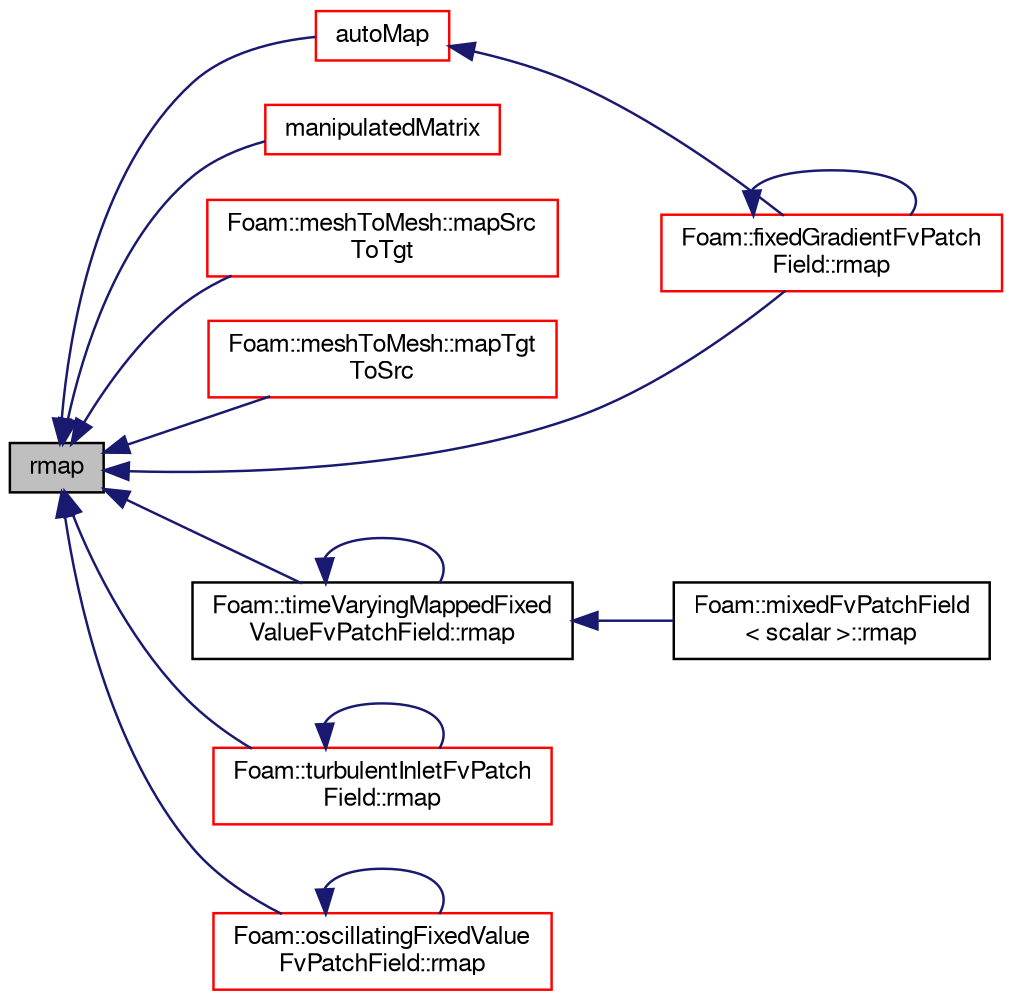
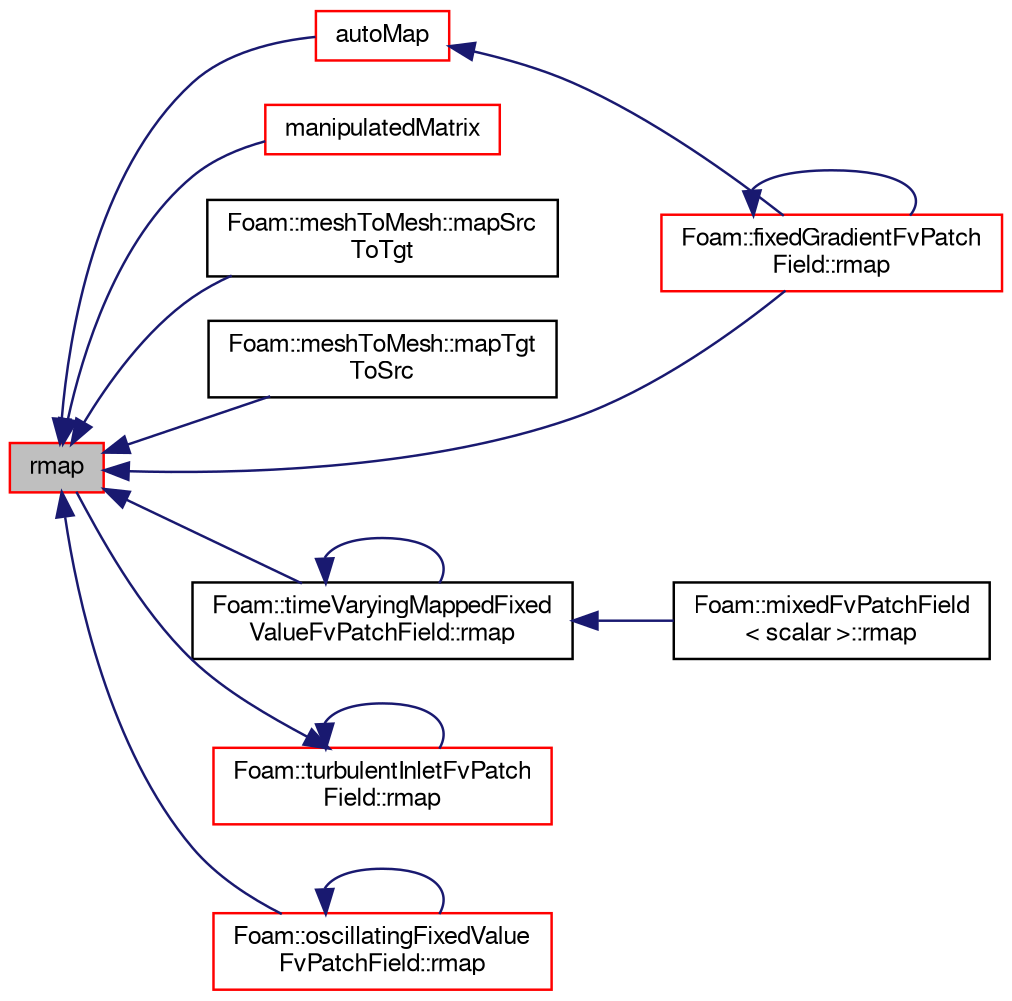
node "Foam::meshToMesh::mapSrc ToTgt": color red -> black
node "Foam::meshToMesh::mapTgt ToSrc": color red -> black
node "rmap": color black -> red
edge "Foam::turbulentInletFvPatch Field::rmap" -> "rmap": reversed
